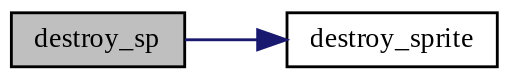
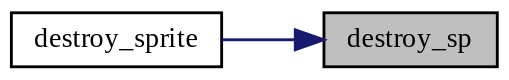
edge "destroy_sp" -> "destroy_sprite": reversed
